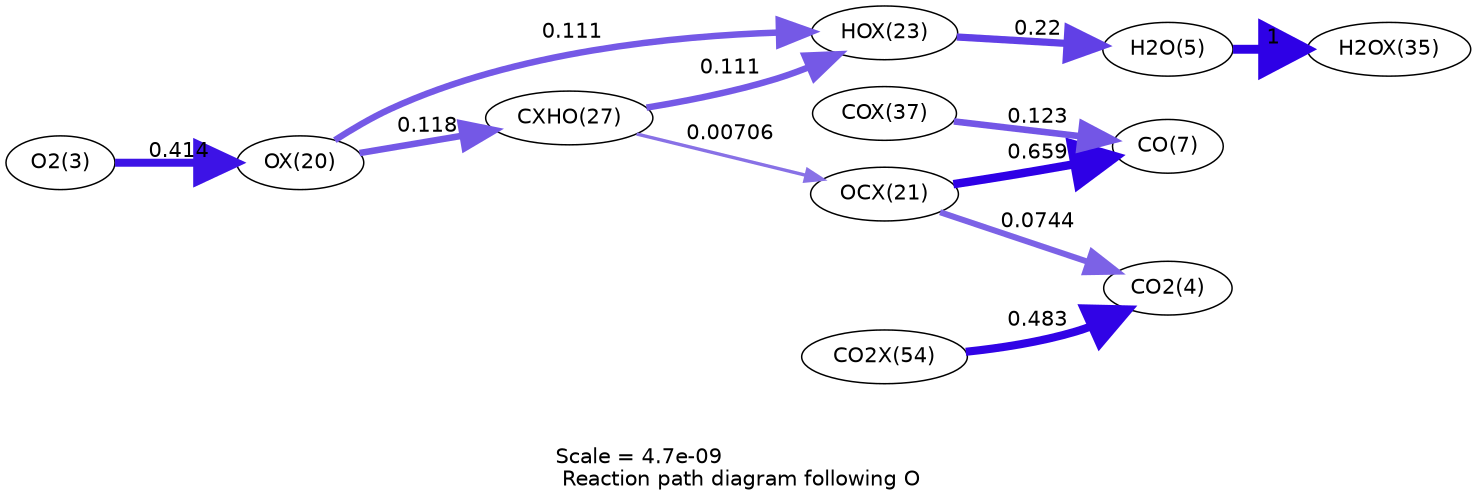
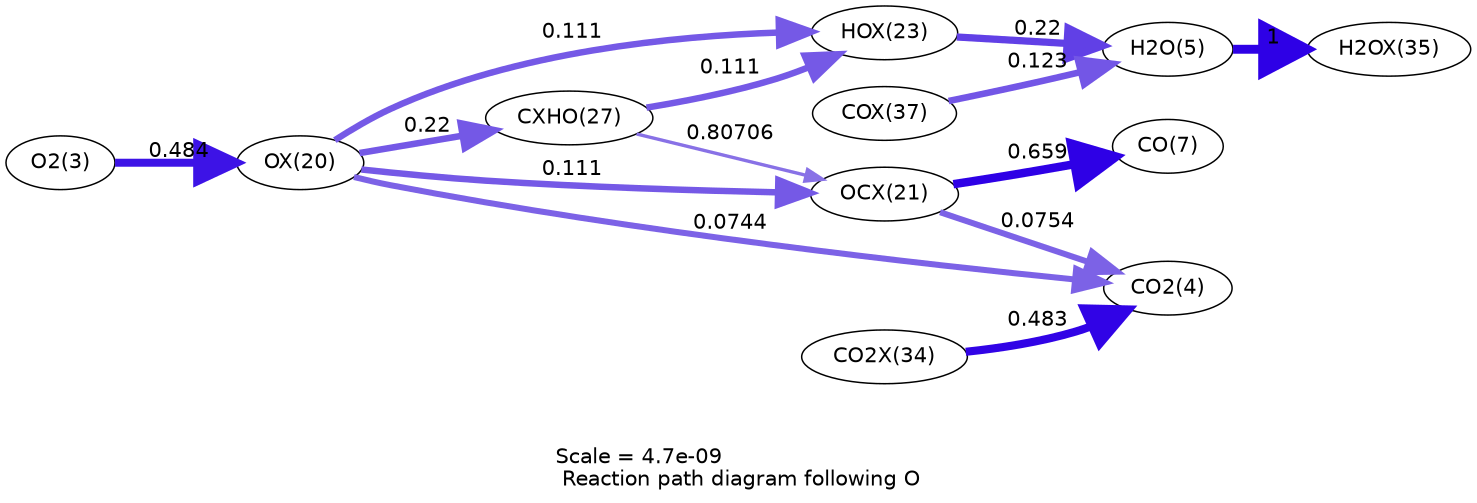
edge "OX(20)" -> "CXHO(27)": label " 0.118" -> " 0.22"
edge "COX(37)" -> "CO(7)": now "COX(37)" -> "H2O(5)"
edge "CXHO(27)" -> "OCX(21)": label " 0.00706" -> " 0.80706"
edge "O2(3)" -> "OX(20)": label " 0.414" -> " 0.484"
edge "OX(20)" -> "OCX(21)": added, label "0.111"
edge "OCX(21)" -> "CO2(4)": label " 0.0744" -> " 0.0754"
edge "OX(20)" -> "CO2(4)": added, label "0.0744"
node "CO2X(54)": label "CO2X(54)" -> "CO2X(34)"
